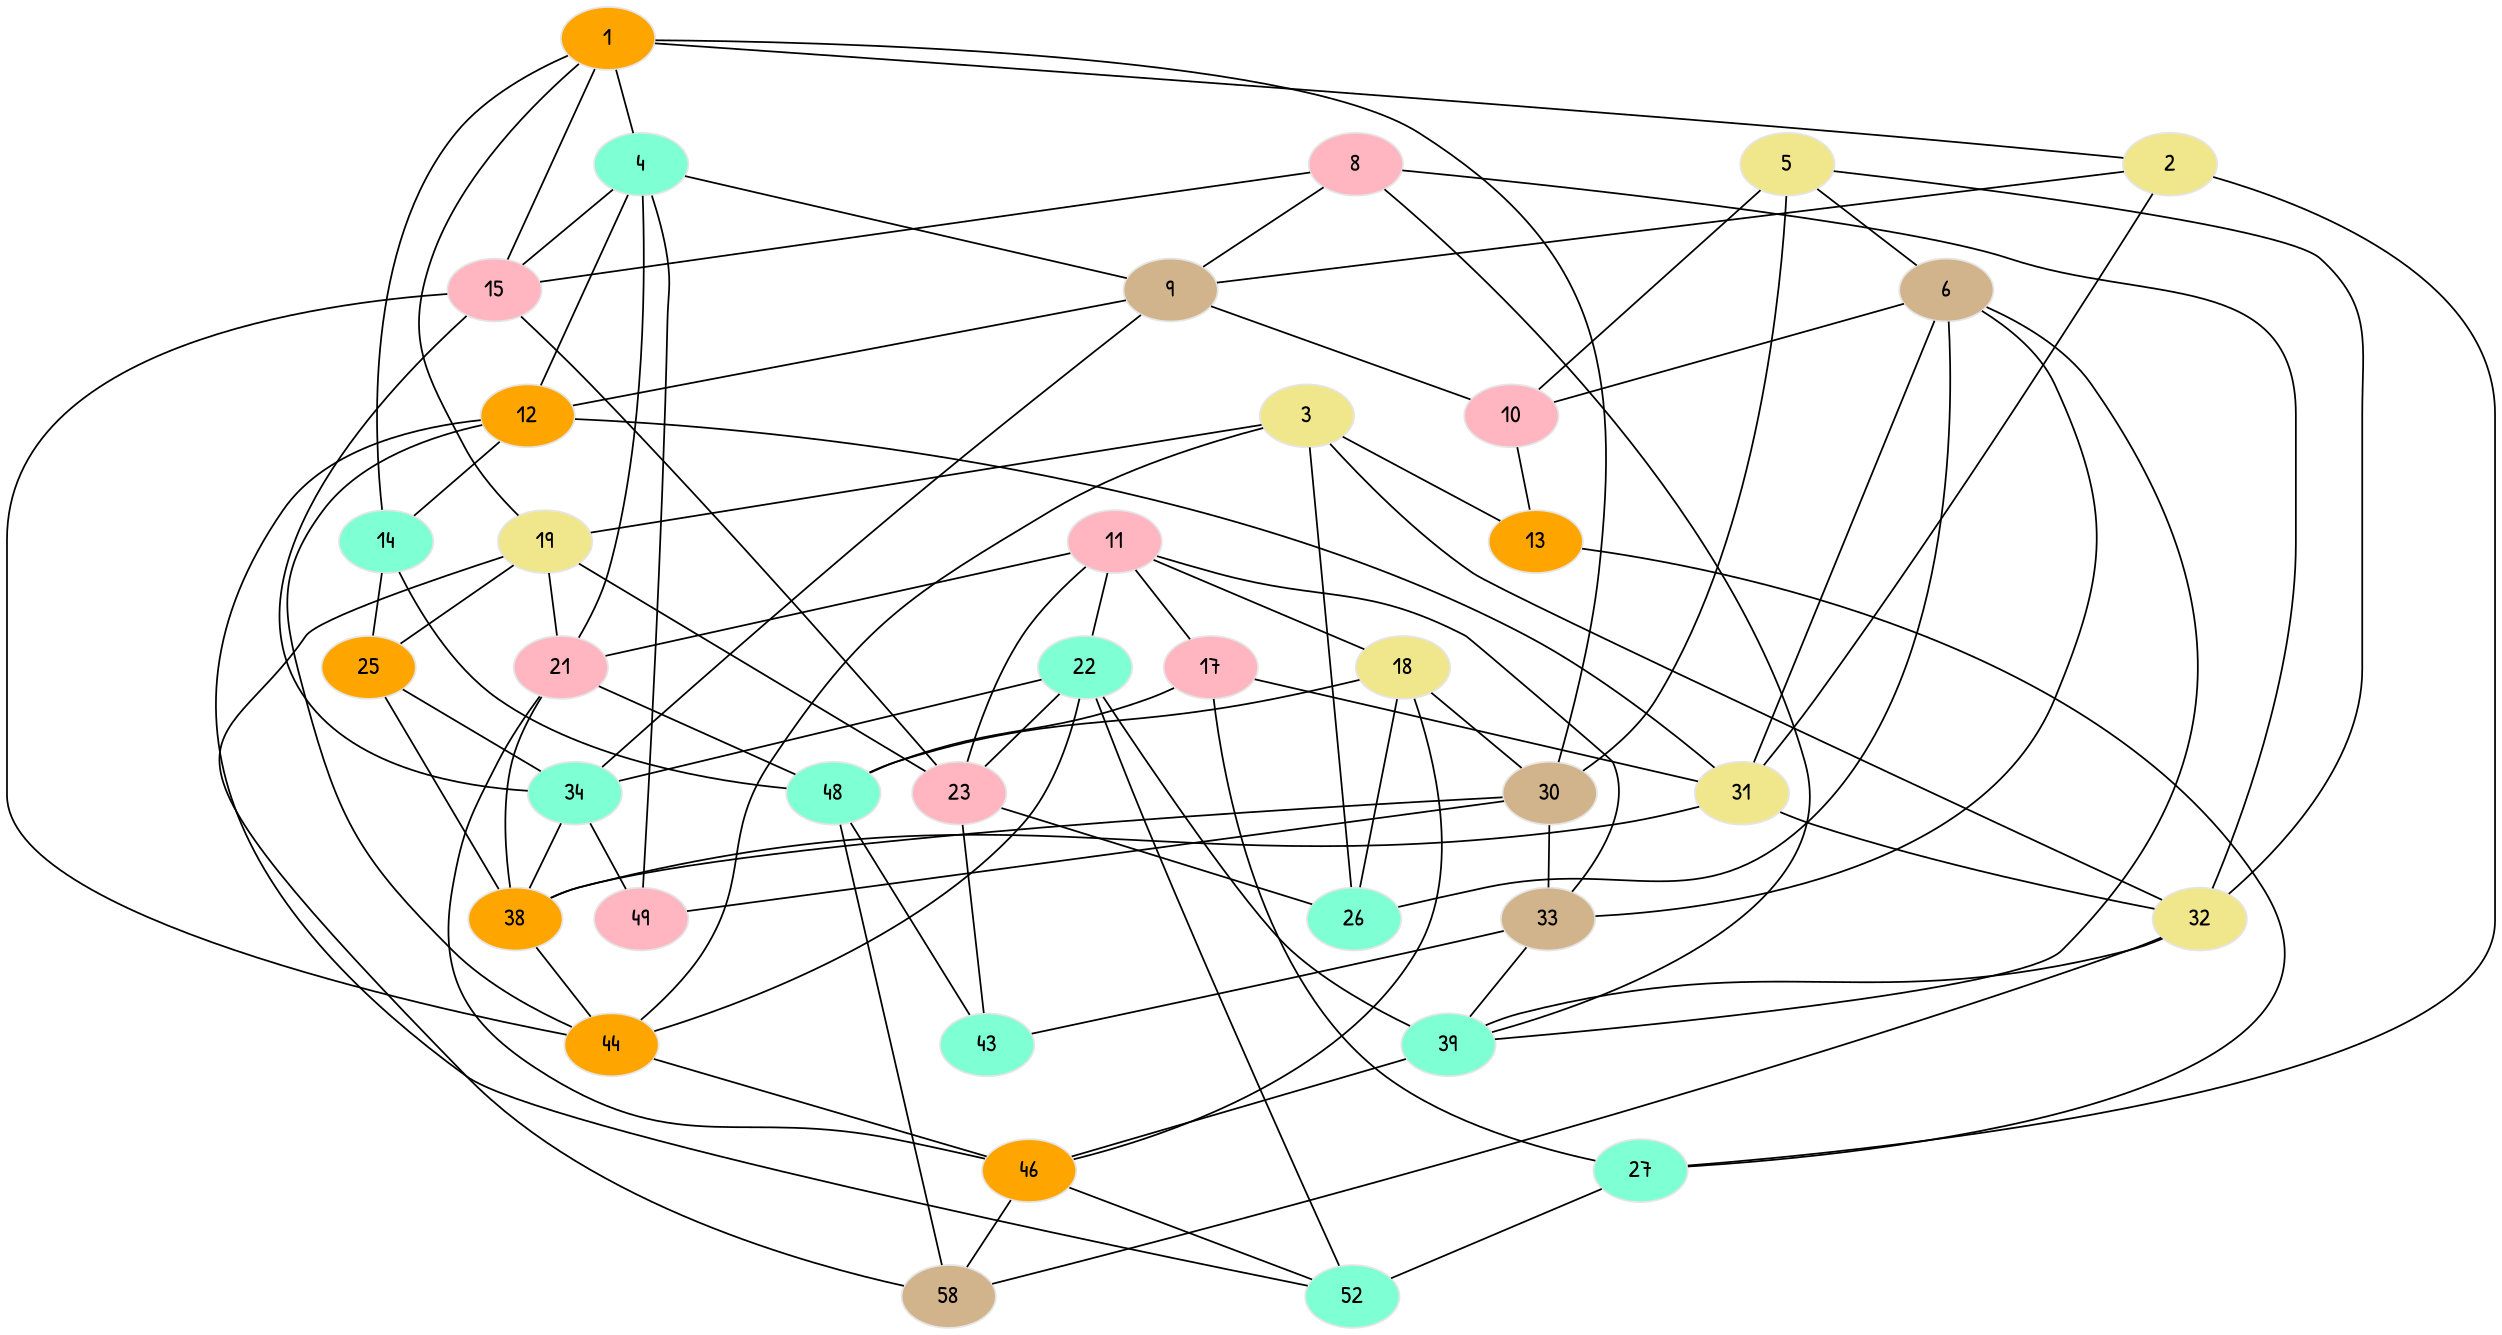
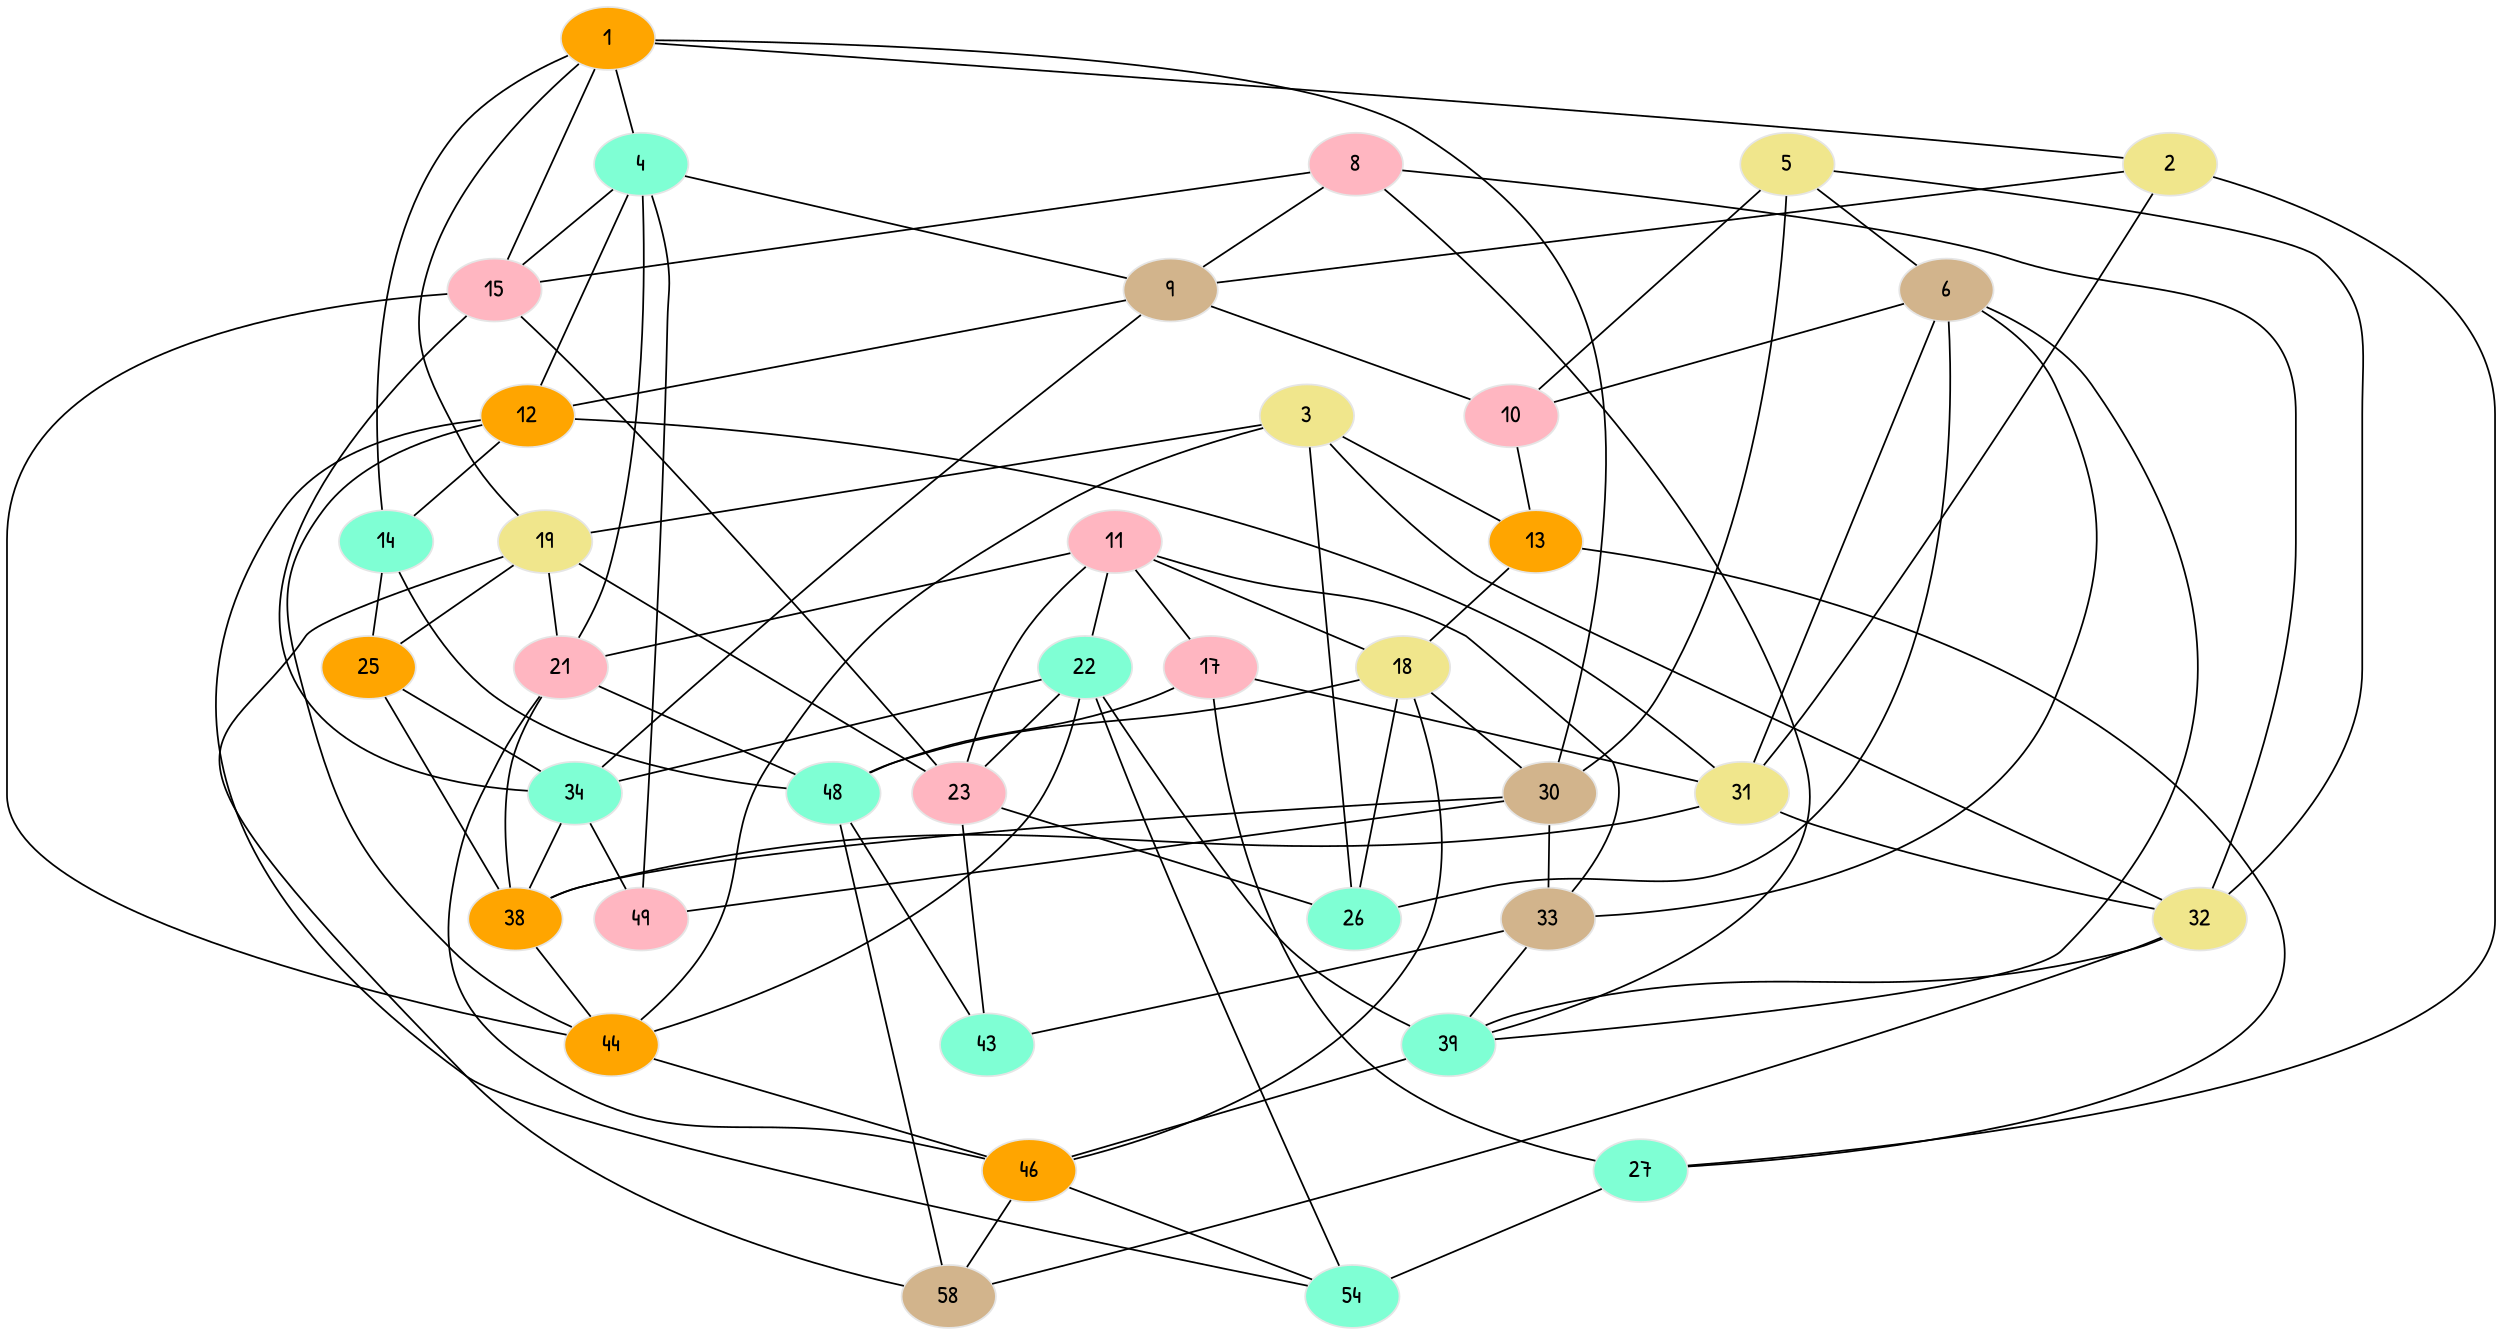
edge "13" -- "18": added
node "52": label "52" -> "54"
